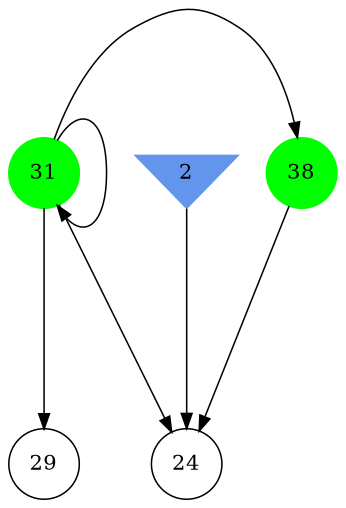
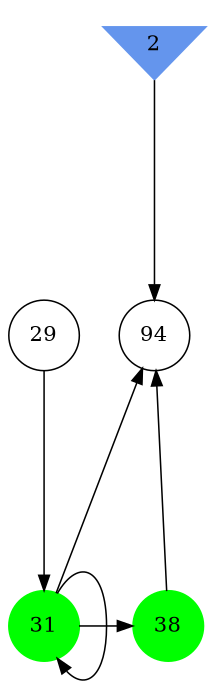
edge "31" -> "29": reversed
node "24": label "24" -> "94"
